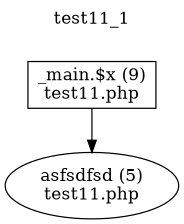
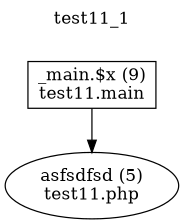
node "_main.$x (9) test11.php": label "_main.$x (9) test11.php" -> "_main.$x (9) test11.main"
